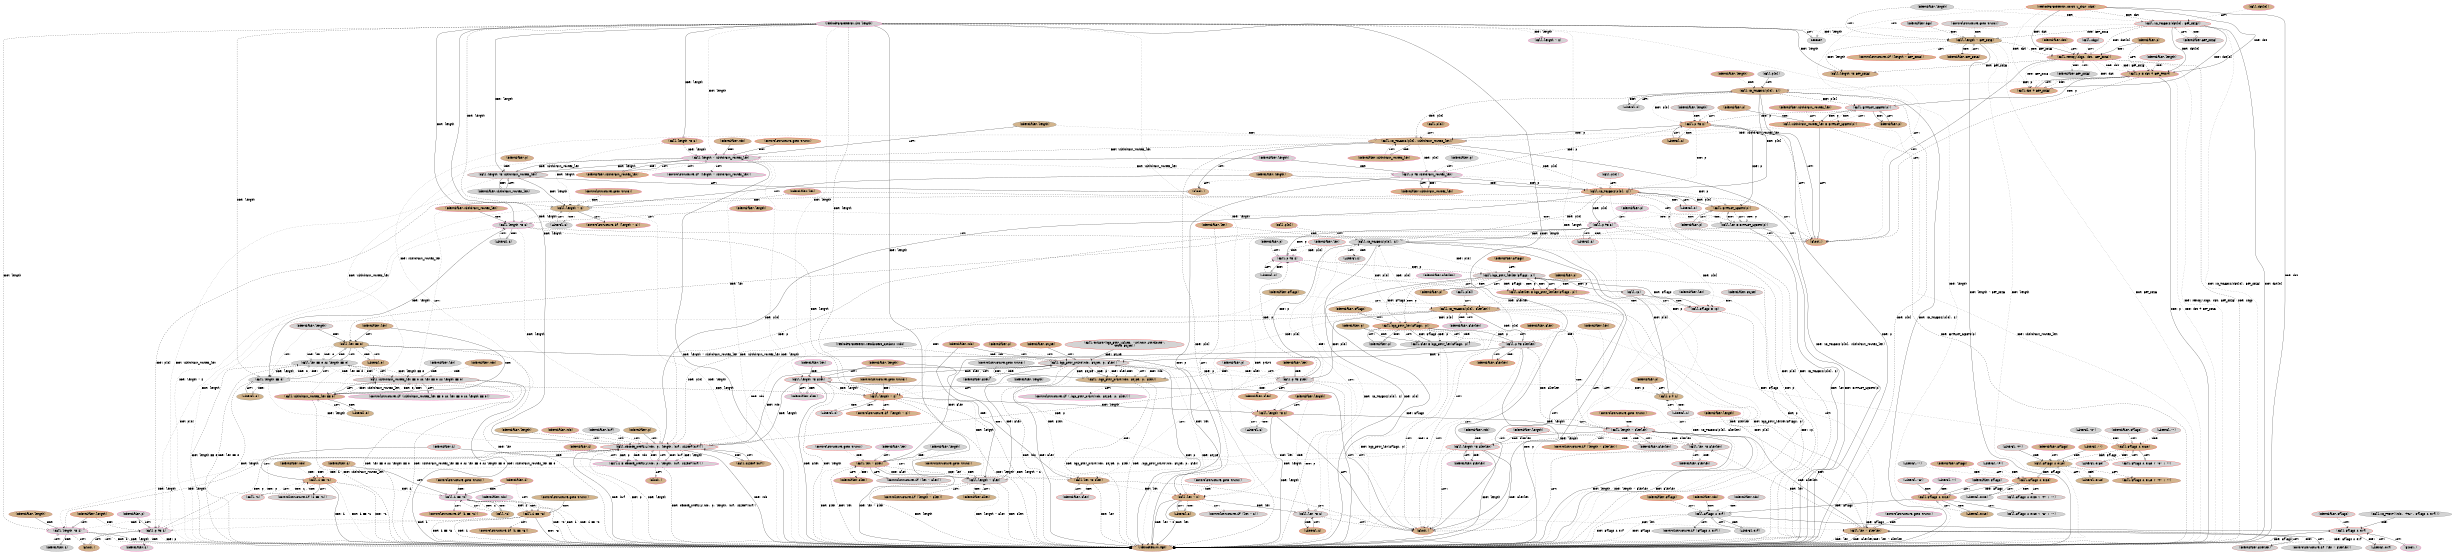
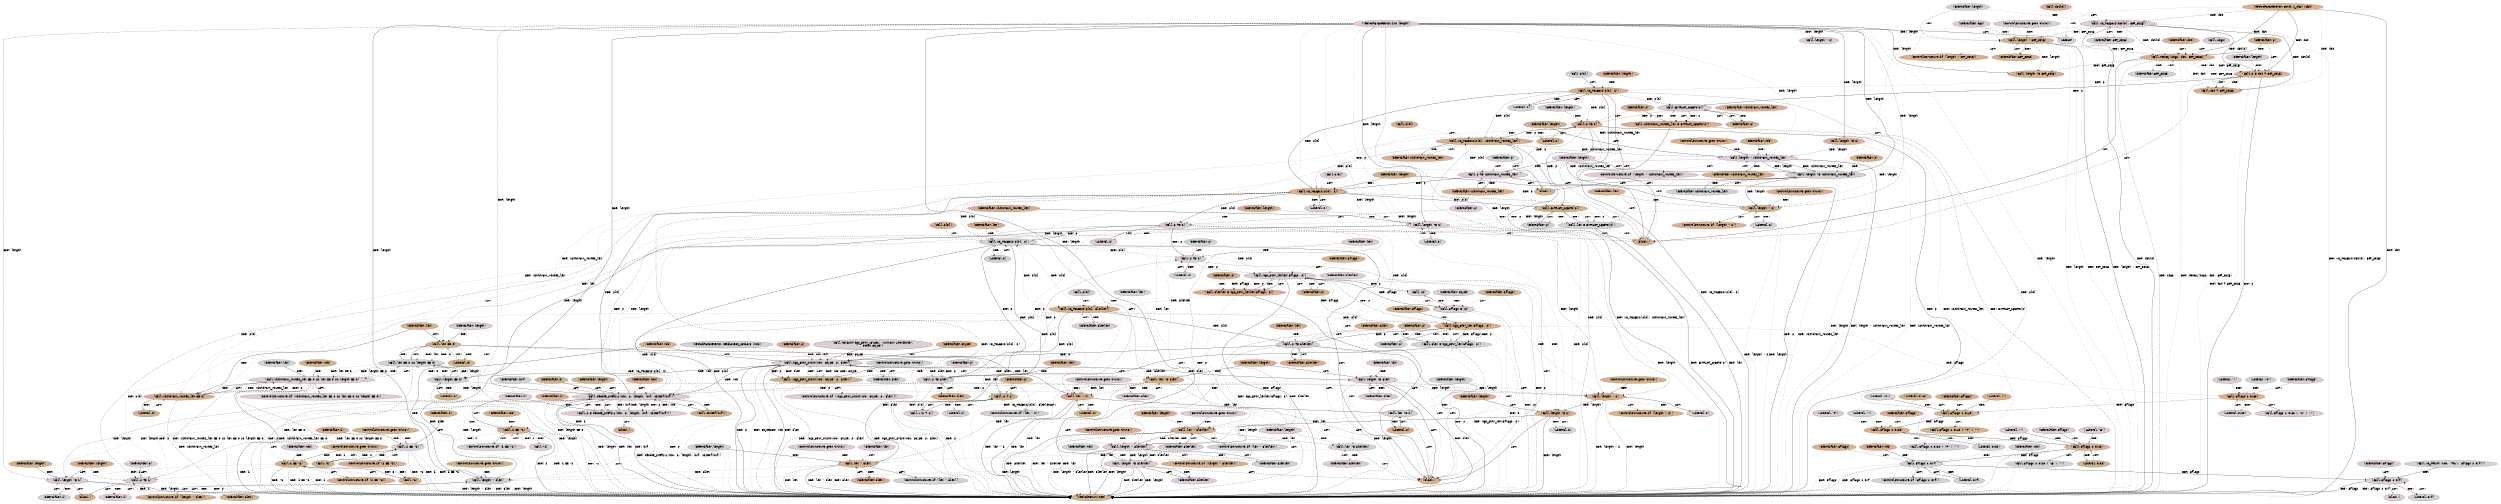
edge "(Call,length < BGP_SIZE)" -> "(Call,memcpy(&bgp, dat, BGP_SIZE))": arrowhead tee -> onormal
node "(Call,p = dat + BGP_PRINT)": label "(Call,p = dat + BGP_PRINT)" -> "(Call,p = dat + BGP_SIZE)"
edge "(Call,len = EXTRACT_16BITS(p))" -> "(Call,len < 2)": label "DDG: print" -> "DDG: len"
node "(Call,*(p + 1))": added
edge "(Call,length -= alen)" -> "(Call,decode_prefix4(ndo, p, length, buf, sizeof(buf)))": removed, label "DDG: length"
edge "(Call,length < alenlen)" -> "(Call,len -= alenlen)": removed, label "DDG: alenlen"
edge "(Call,aflags & 0x40)" -> "(Literal,0x40)": removed, label "CFG:"
node "(Call,-3)": added
edge "(Call,len == 0)" -> "(MethodReturn,RET)": now "(Call,len == 0)" -> "(ControlStructure,if (len < 2))"
